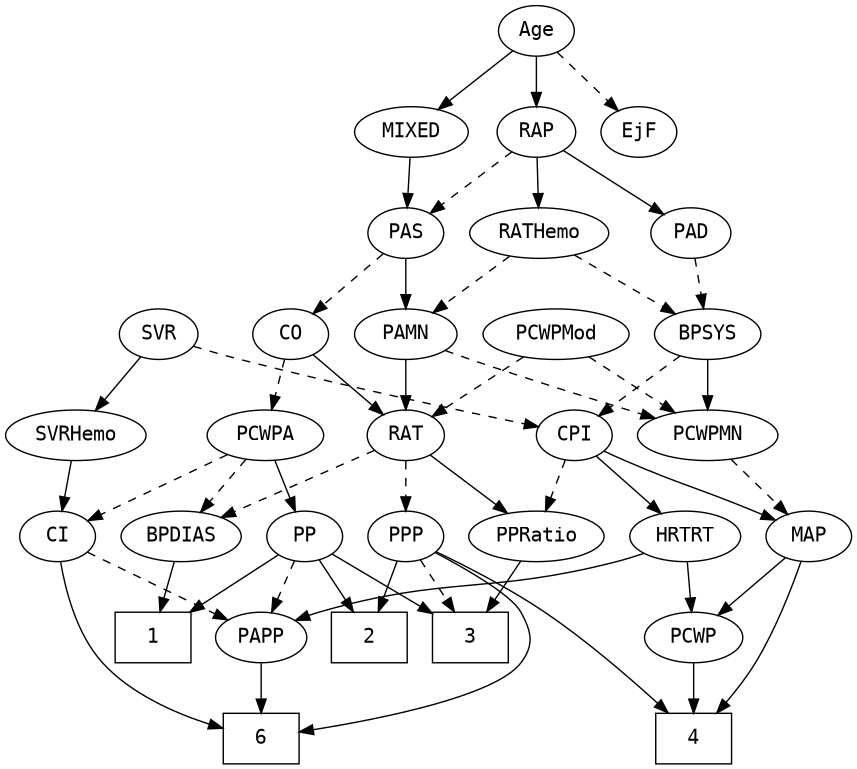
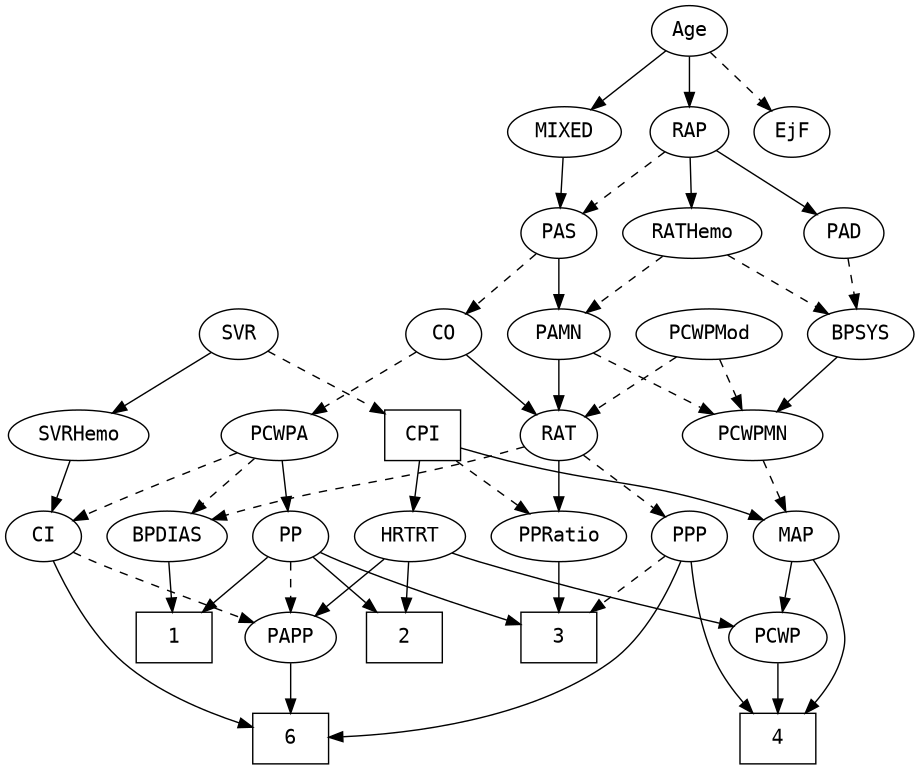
edge "BPSYS" -> "CPI": removed
node "CPI": shape ellipse -> box
edge "PPP" -> "2": now "HRTRT" -> "2"
